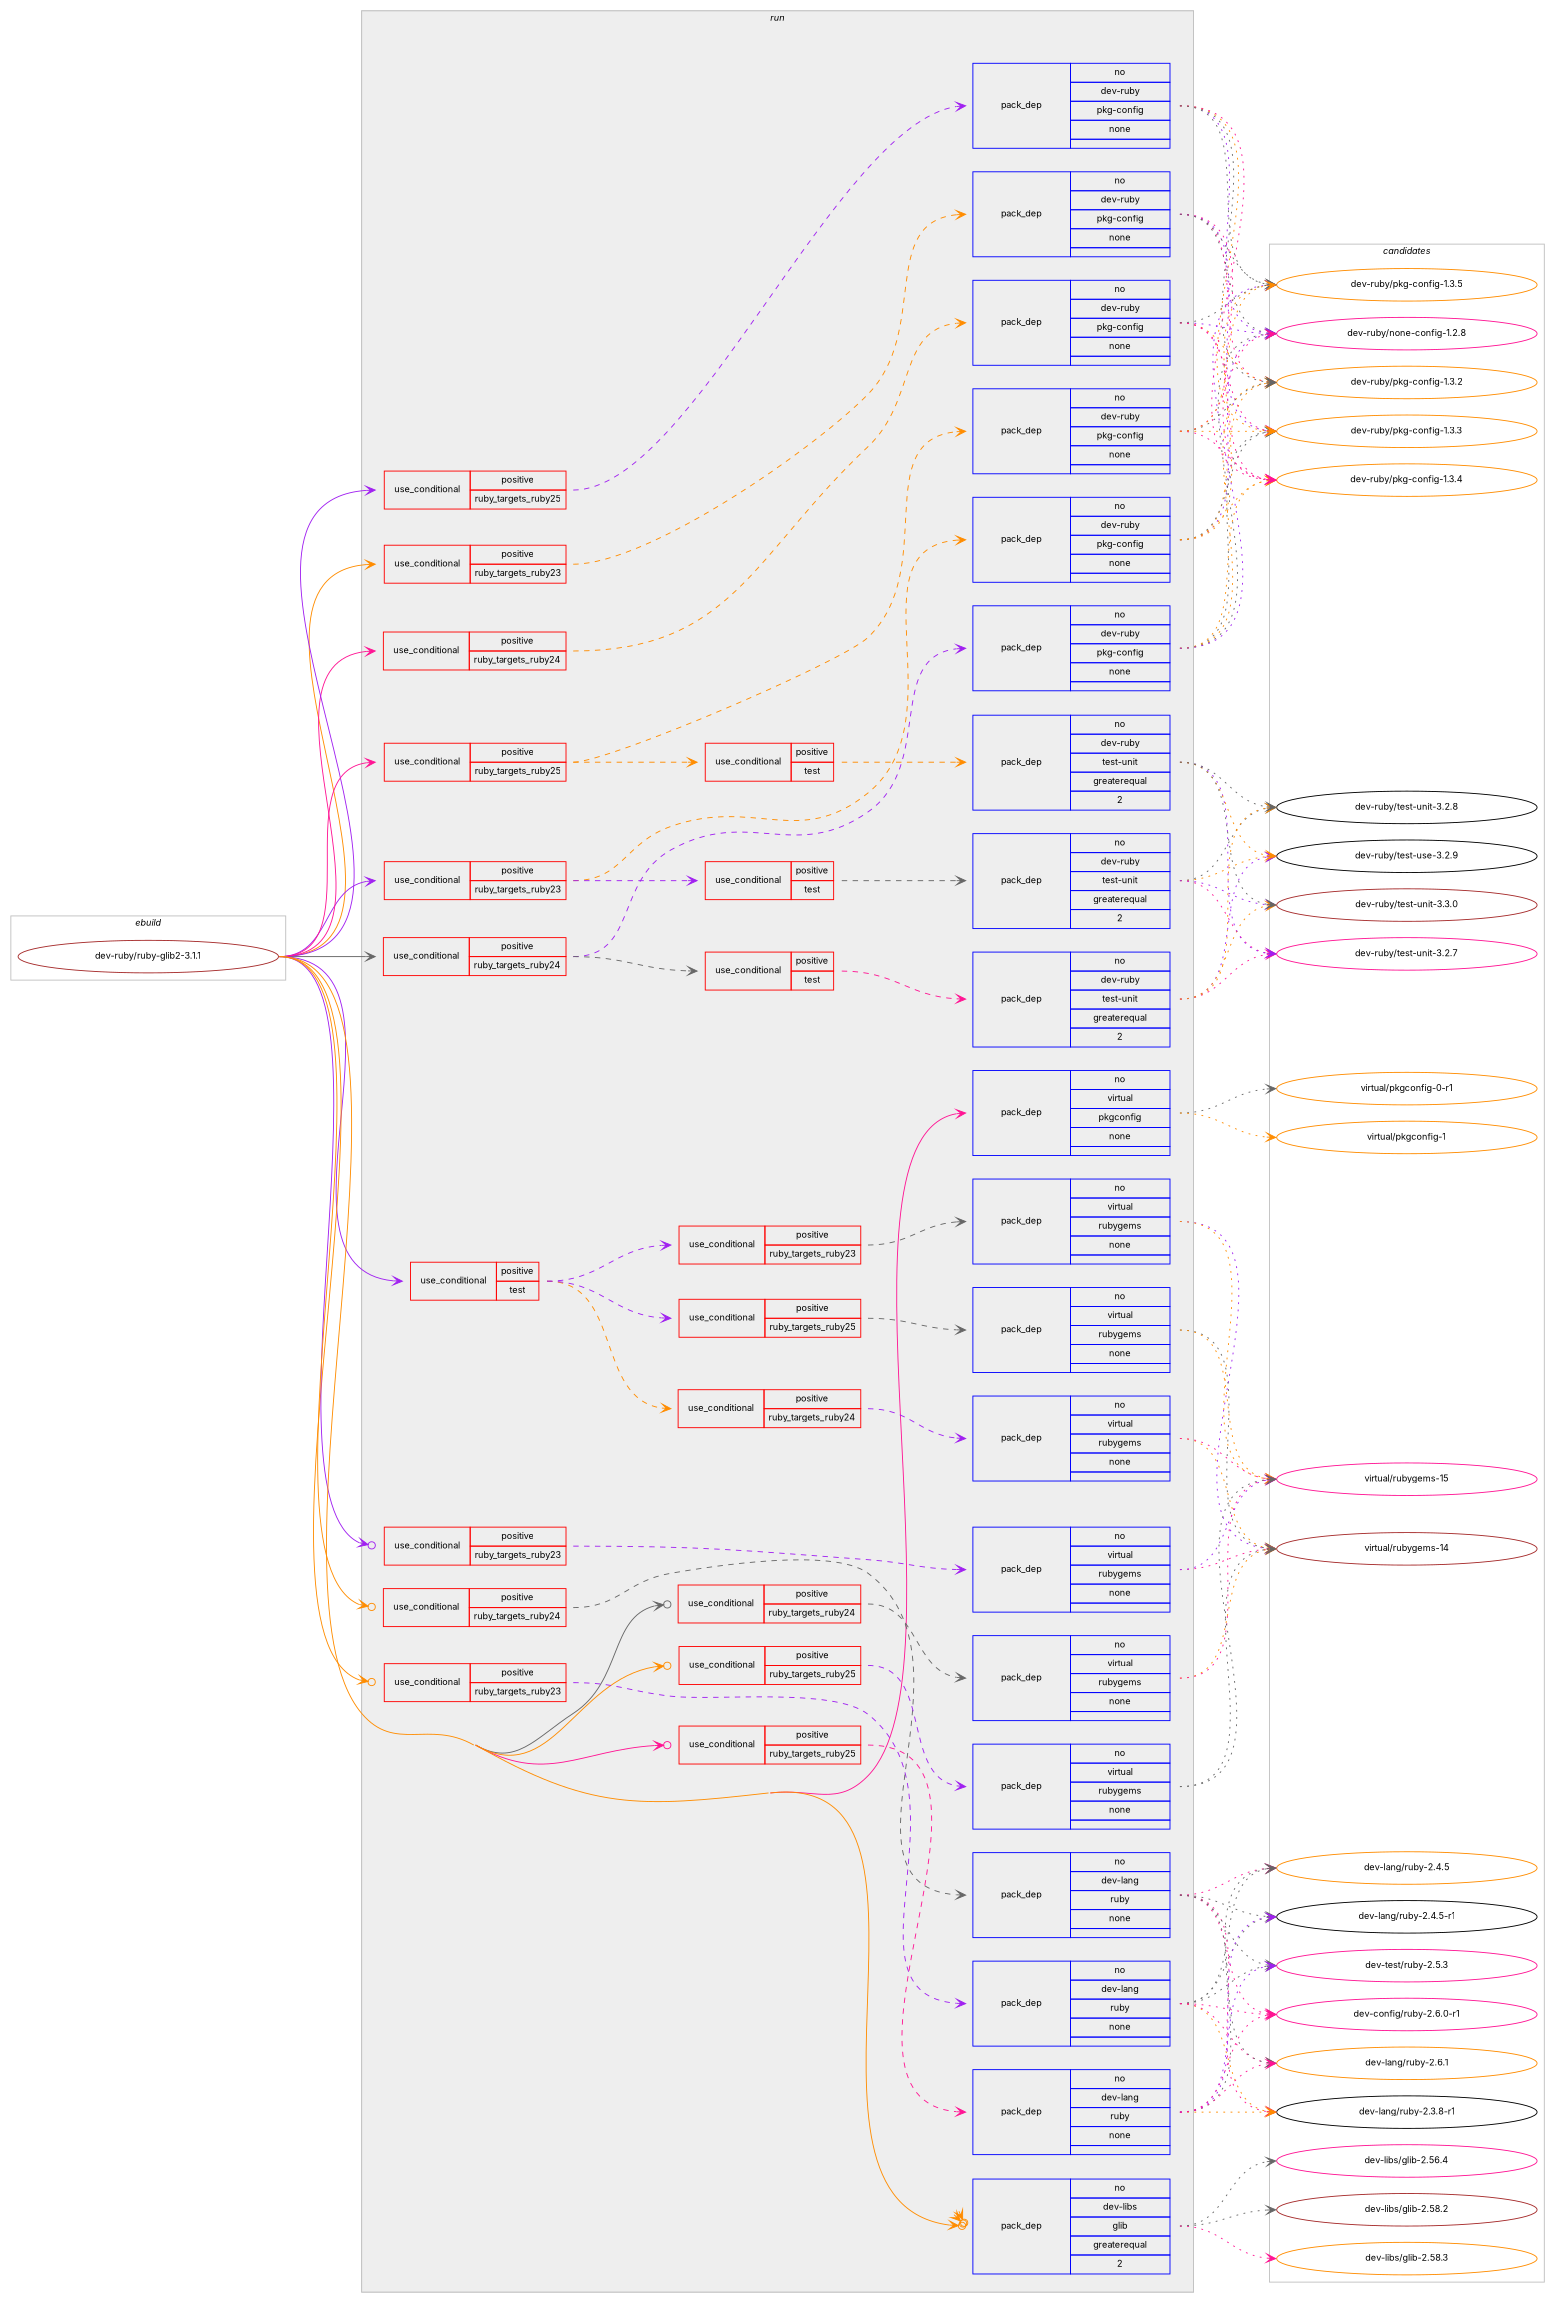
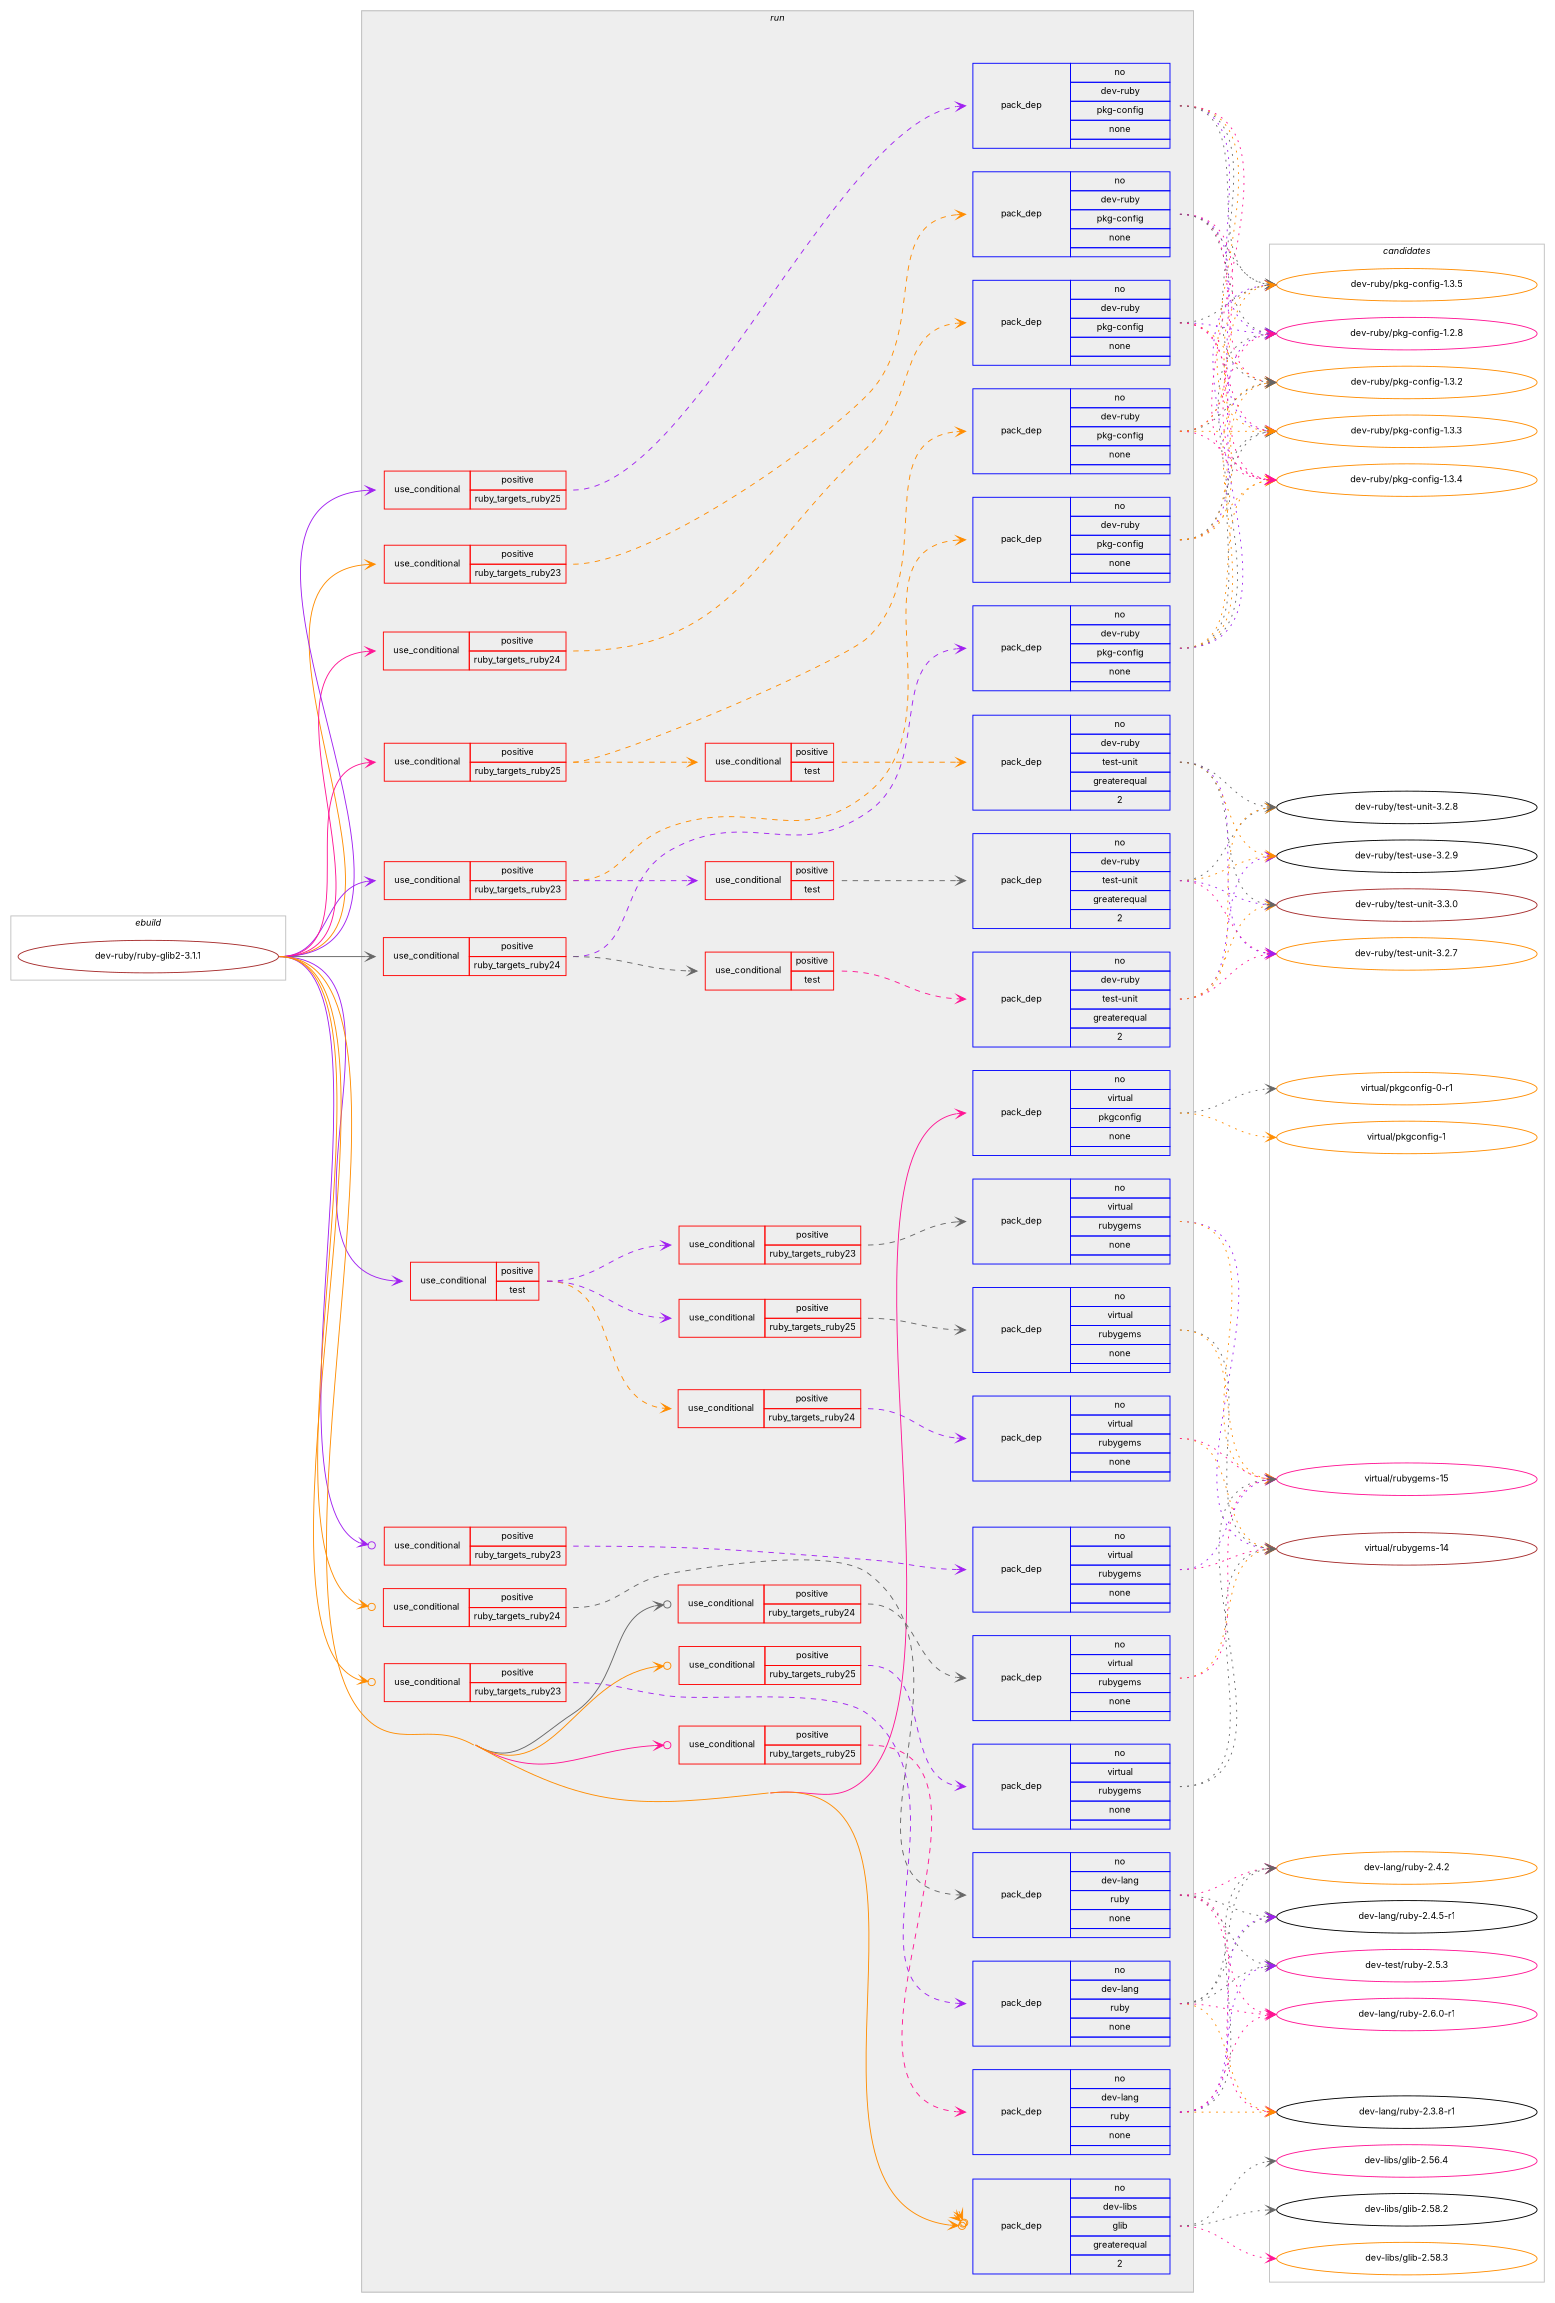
node "dev-ruby/none-config-1.2.8": label "dev-ruby/none-config-1.2.8" -> "dev-ruby/pkg-config-1.2.8"
node "dev-ruby/test-unit-3.2.7": color deeppink -> darkorange
node "dev-lang/ruby-2.4.5": label "dev-lang/ruby-2.4.5" -> "dev-lang/ruby-2.4.2"
node "dev-config/ruby-2.6.0-r1": label "dev-config/ruby-2.6.0-r1" -> "dev-lang/ruby-2.6.0-r1"
node "dev-lang/ruby-2.6.1": removed
node "dev-libs/glib-2.58.2": color brown -> black
